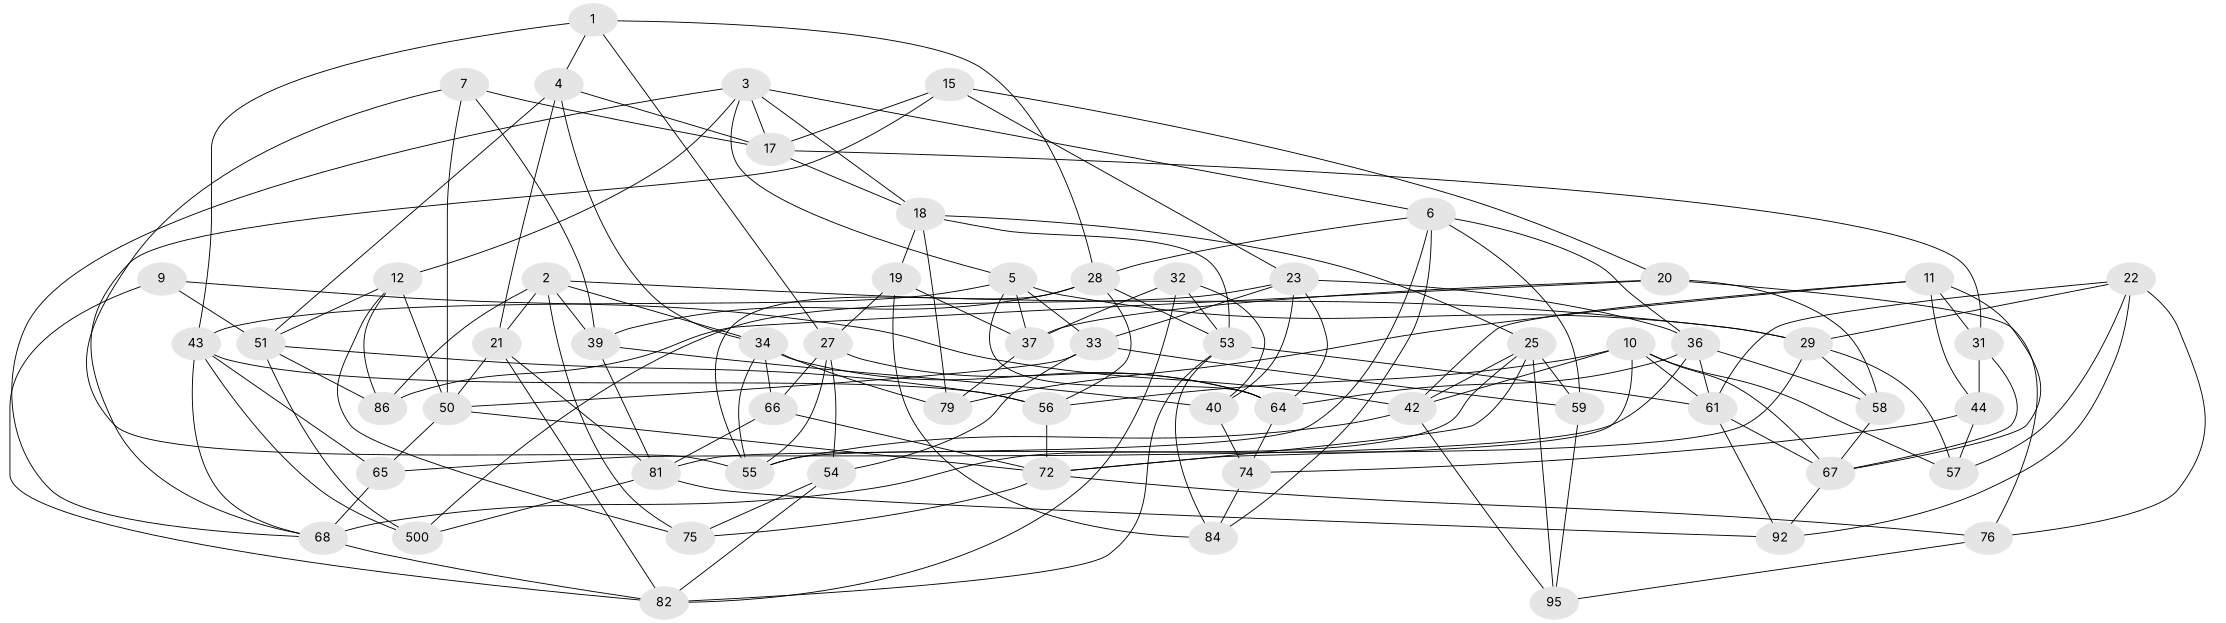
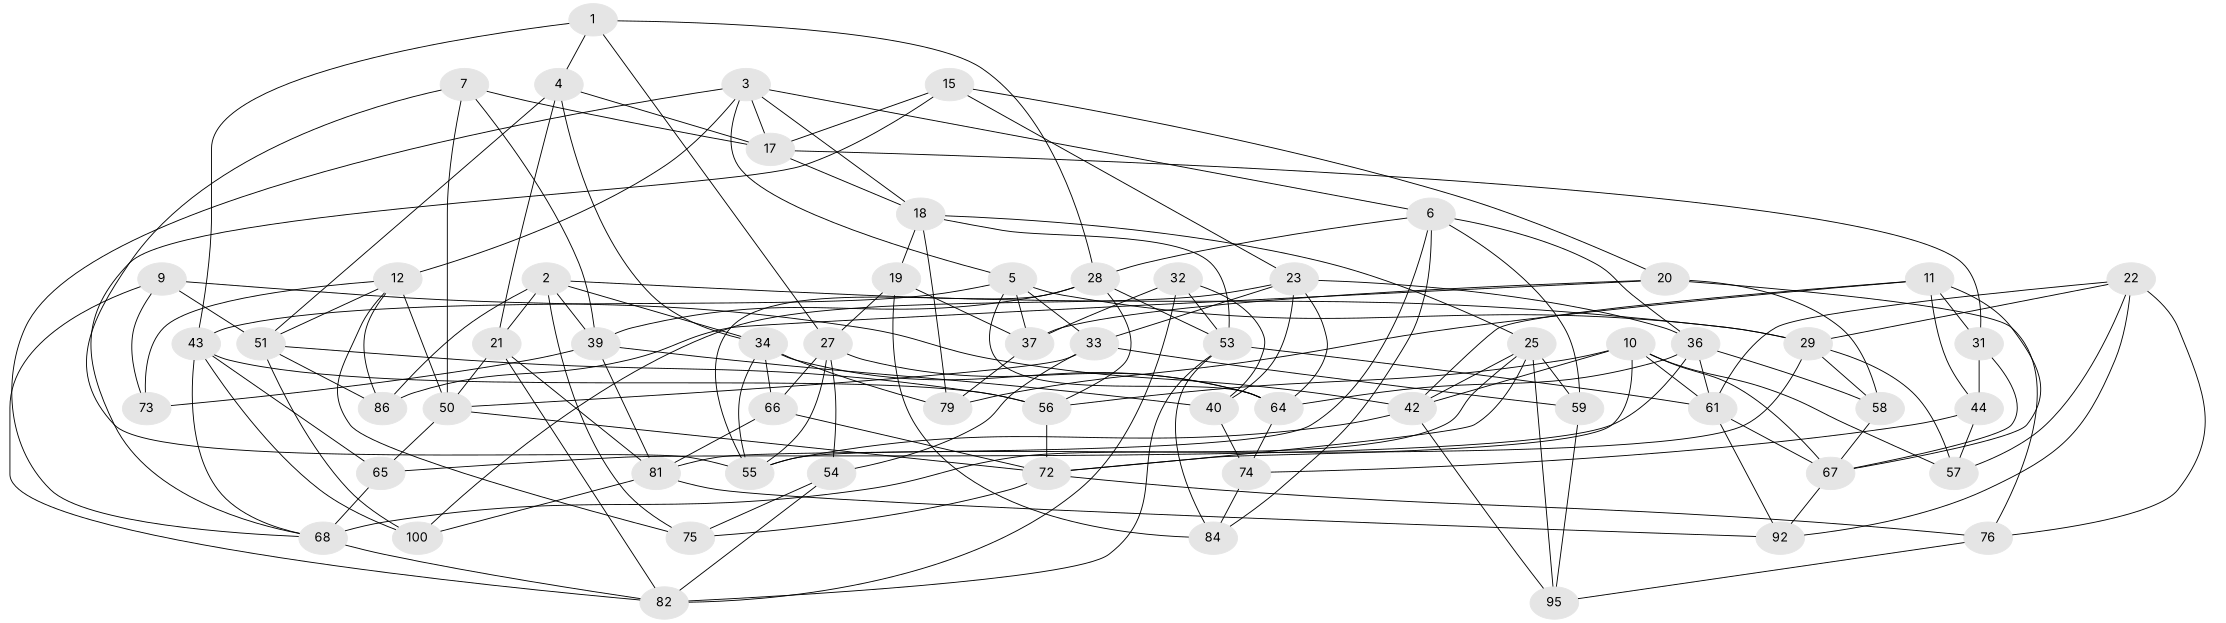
node "73": added
node "500": label "500" -> "100"
